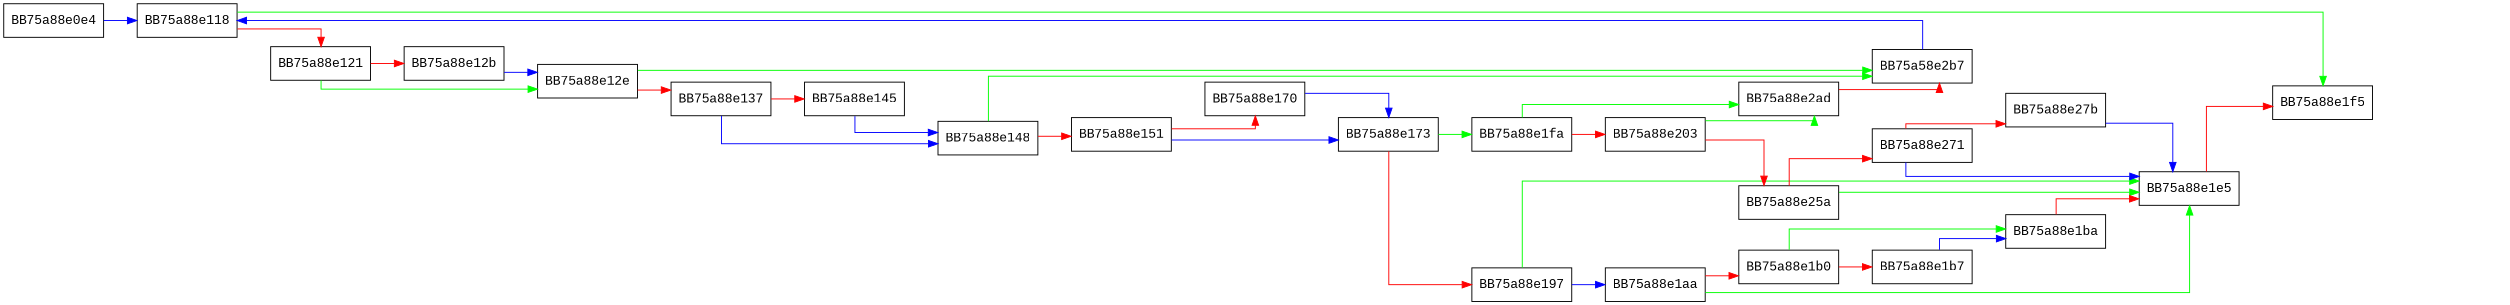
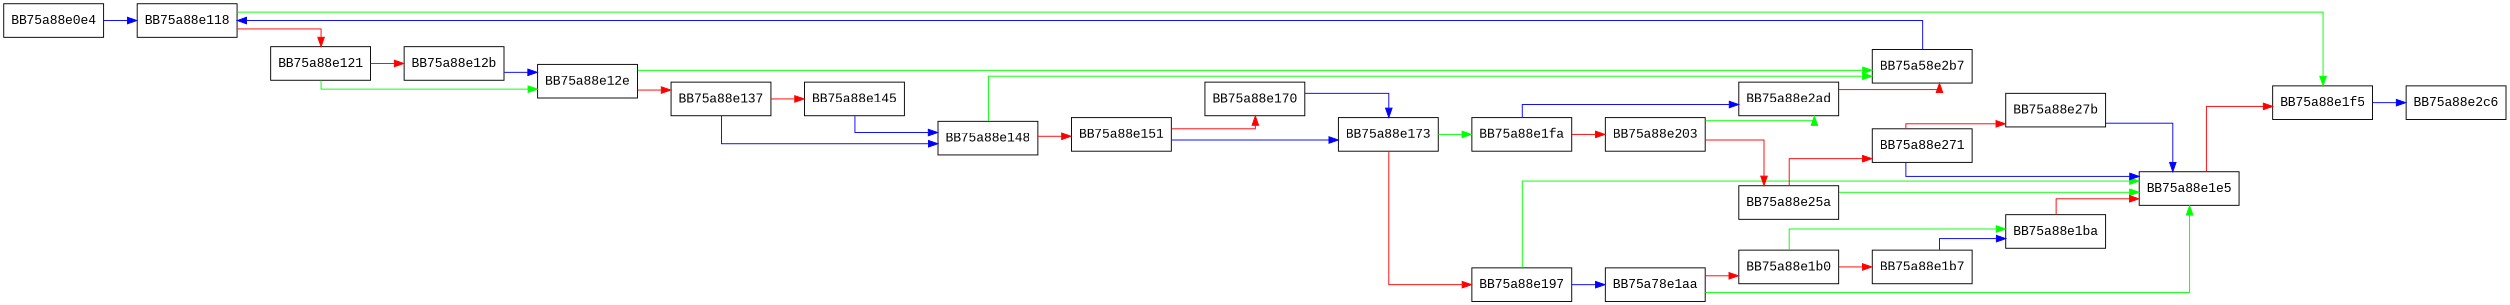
node "BB75a88e2c6": added
edge "BB75a88e1fa" -> "BB75a88e2ad": color green -> blue
node "BB75a88e1aa": label "BB75a88e1aa" -> "BB75a78e1aa"
